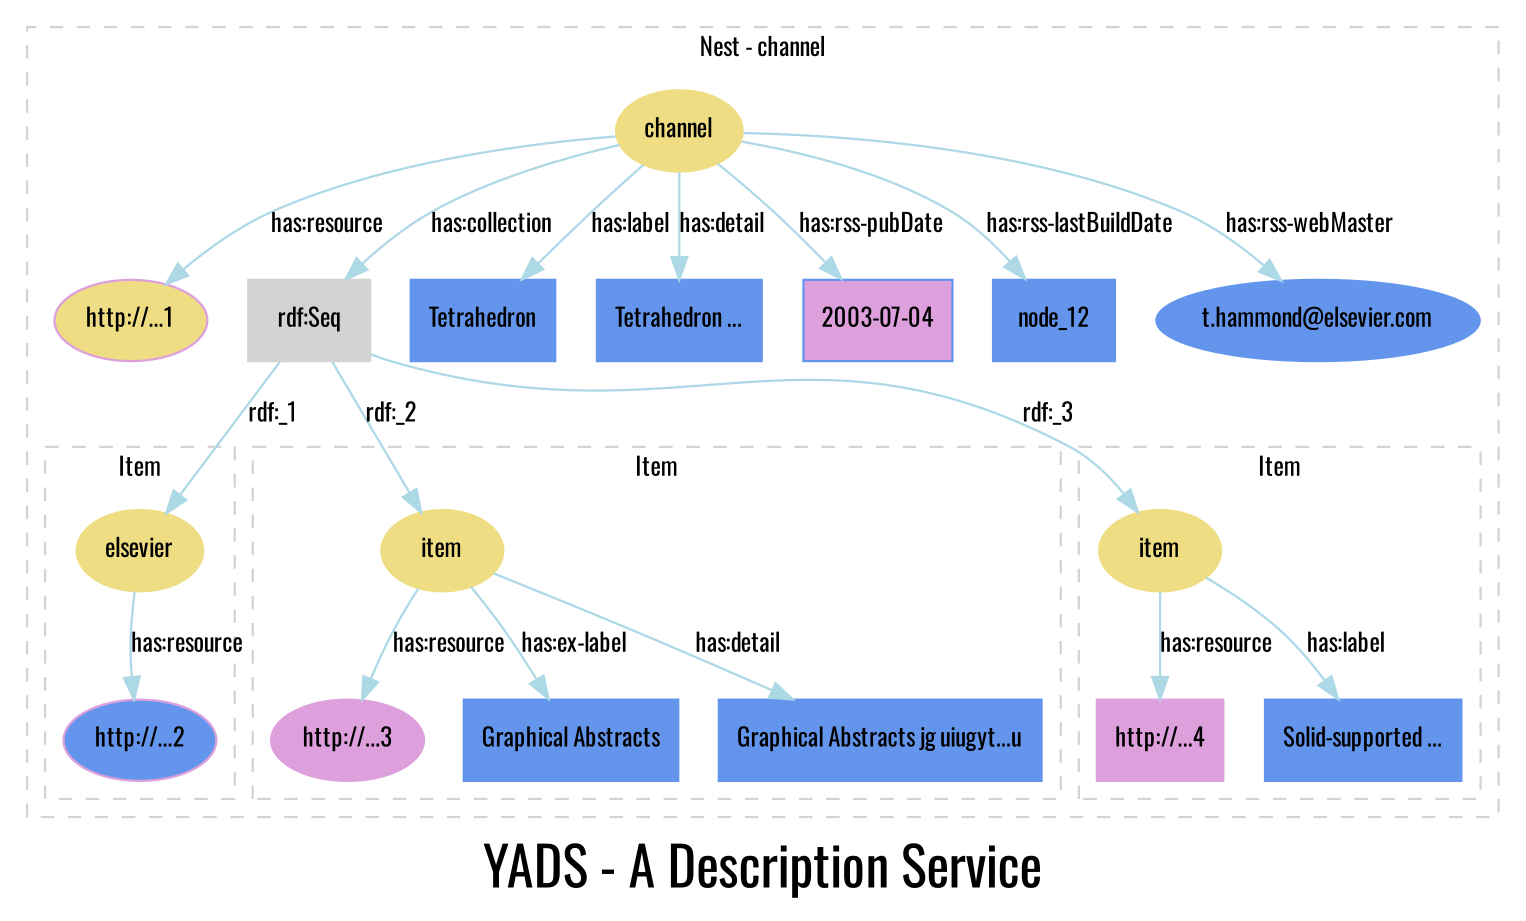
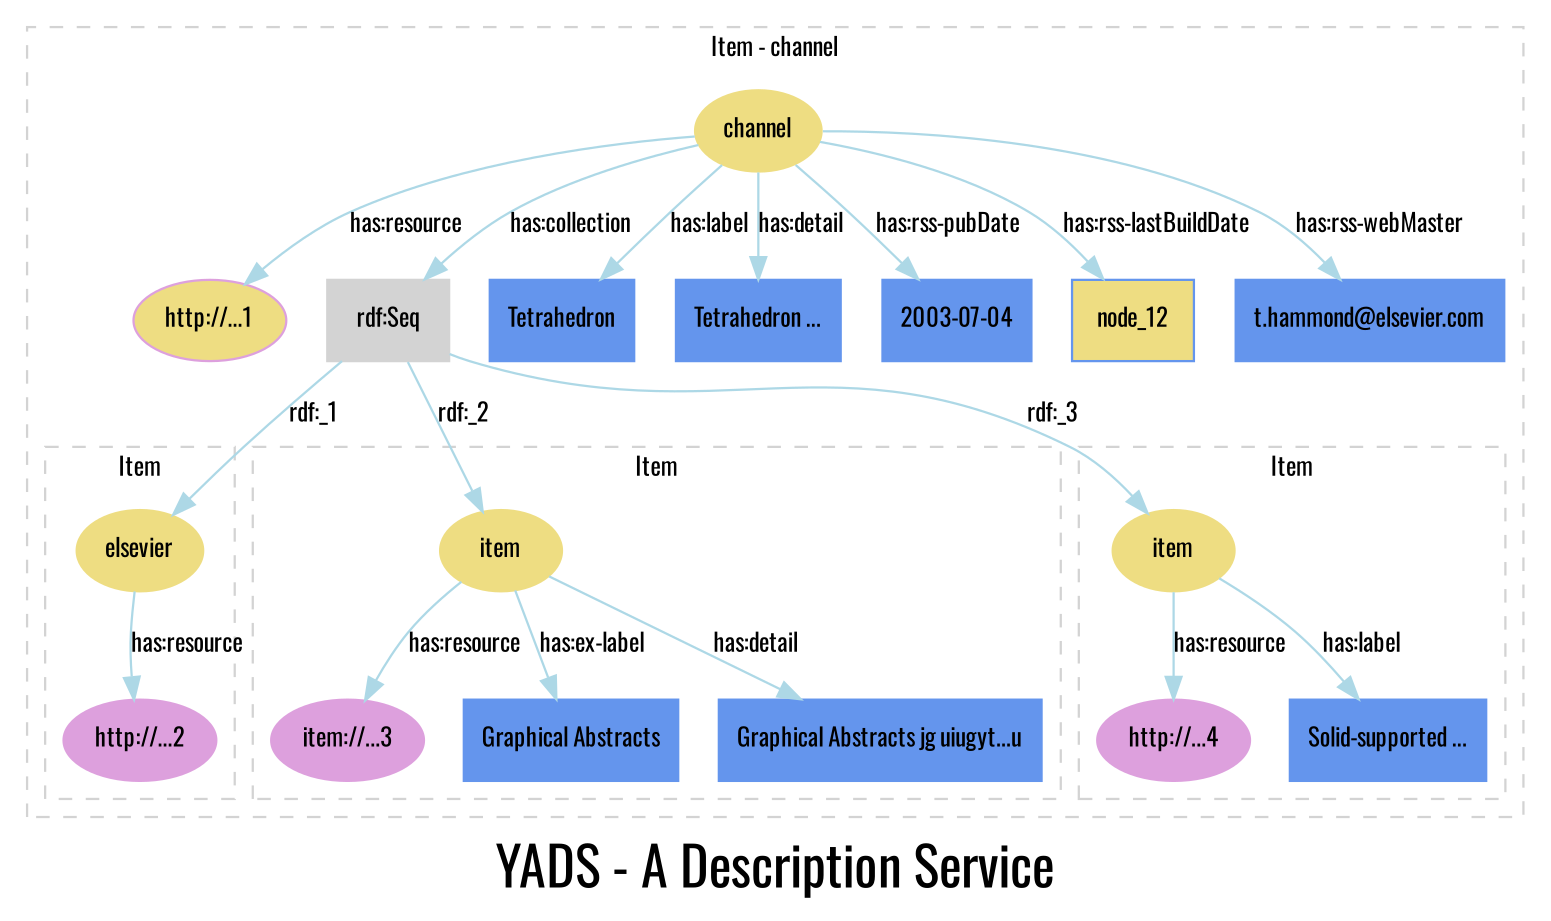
cluster "Nest - channel": label "Nest - channel" -> "Item - channel"
node "2003-07-04": fillcolor plum -> cornflowerblue
node "node_12": fillcolor cornflowerblue -> lightgoldenrod
node "t.hammond@elsevier.com": shape ellipse -> box
node "http://...2": fillcolor cornflowerblue -> plum
node "http://...3": label "http://...3" -> "item://...3"
node "http://...4": shape box -> ellipse
